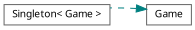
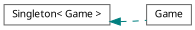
edge "Singleton< Game >" -> "Game": reversed
